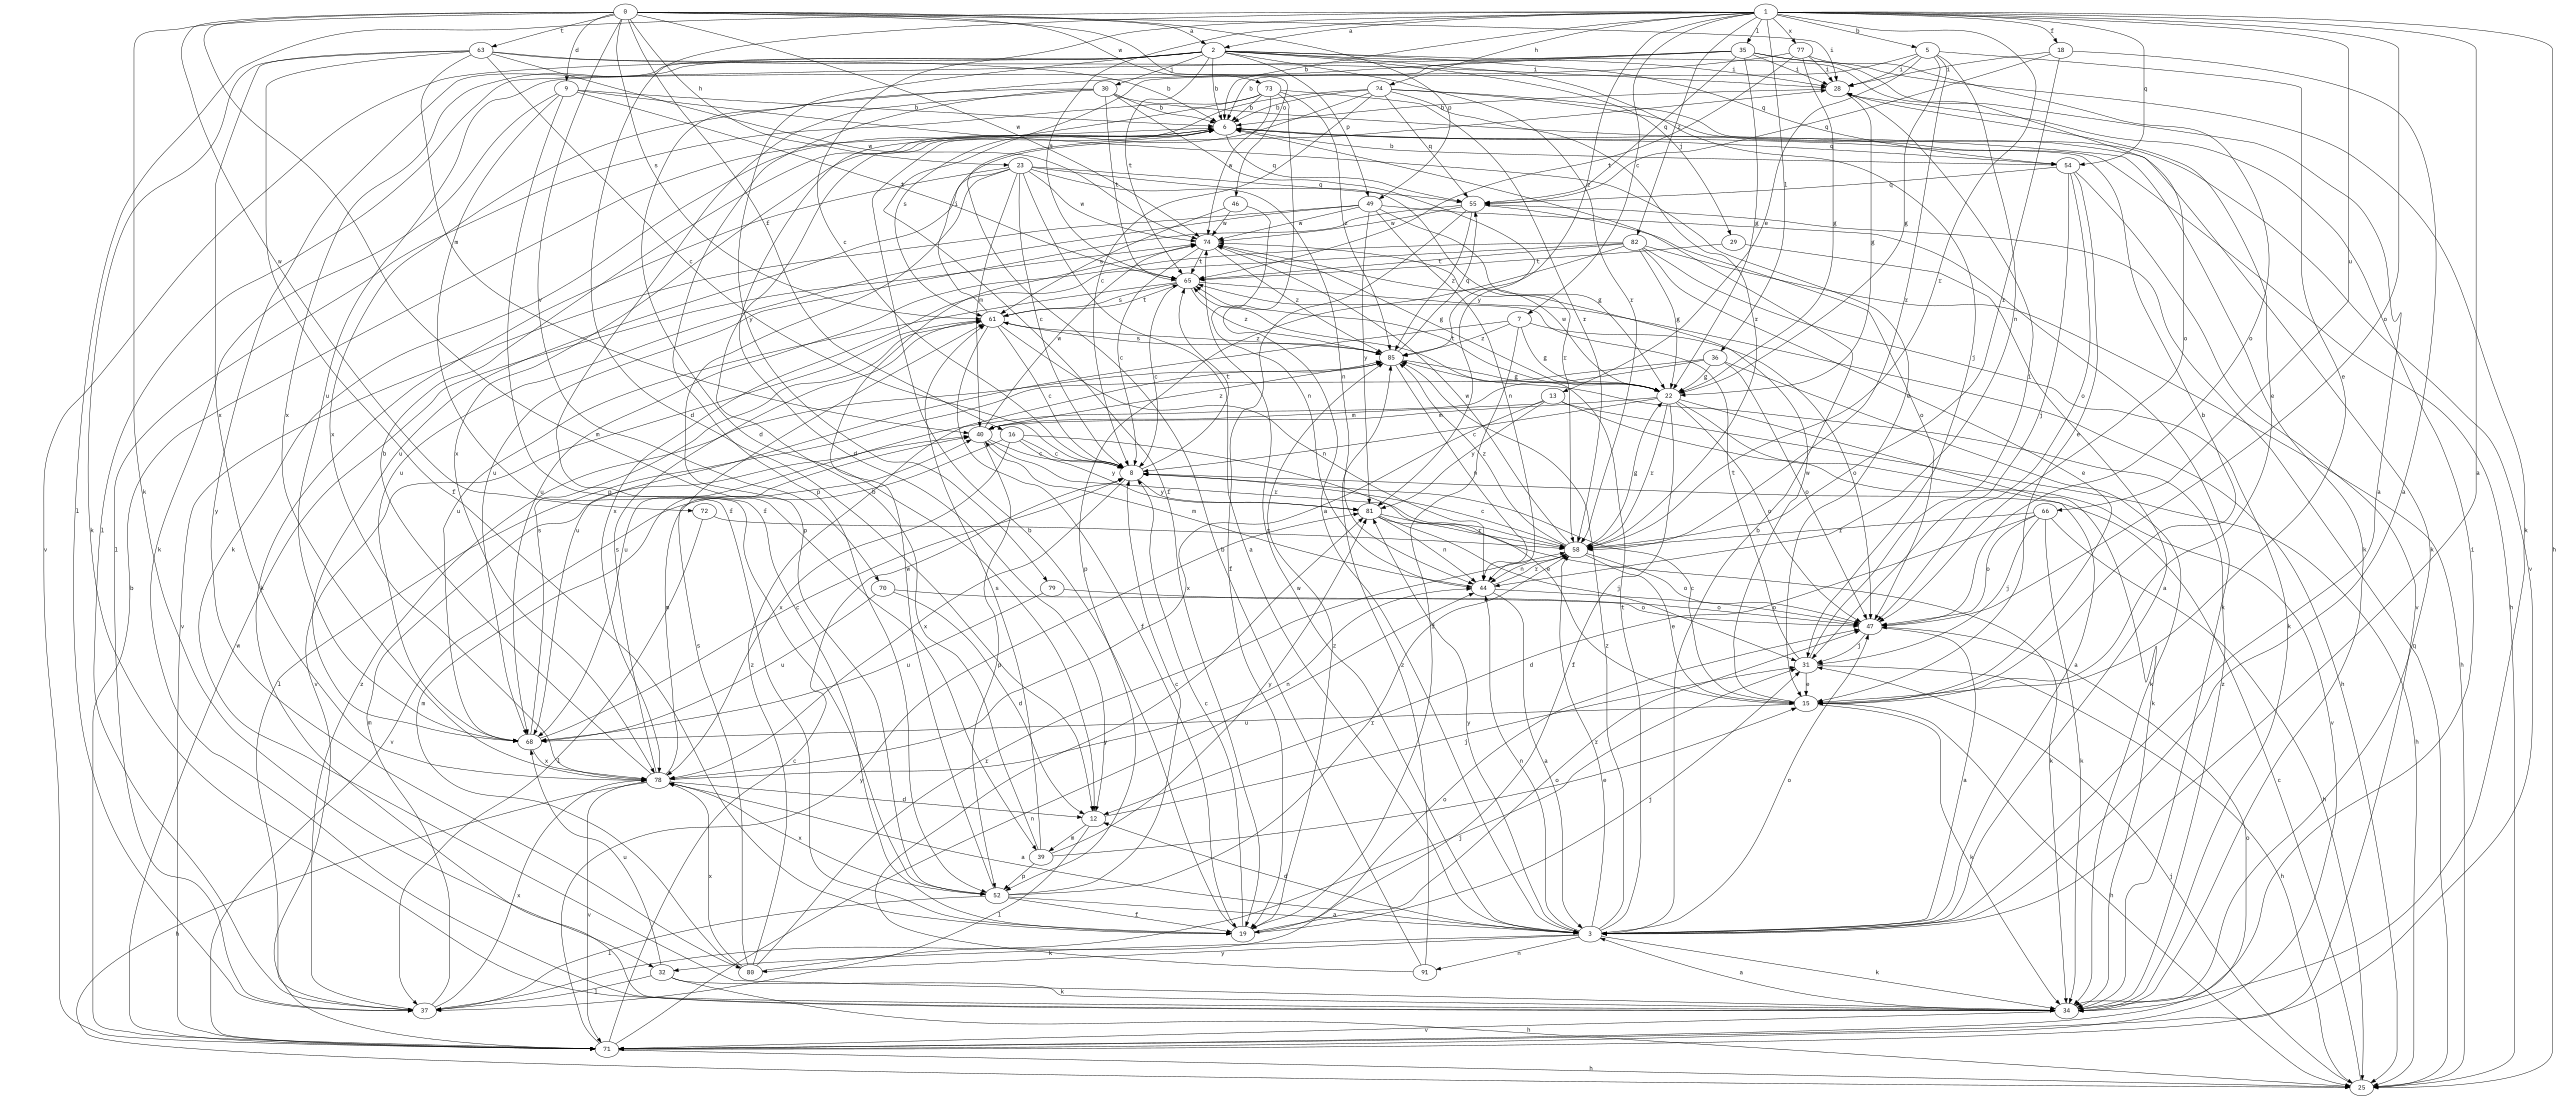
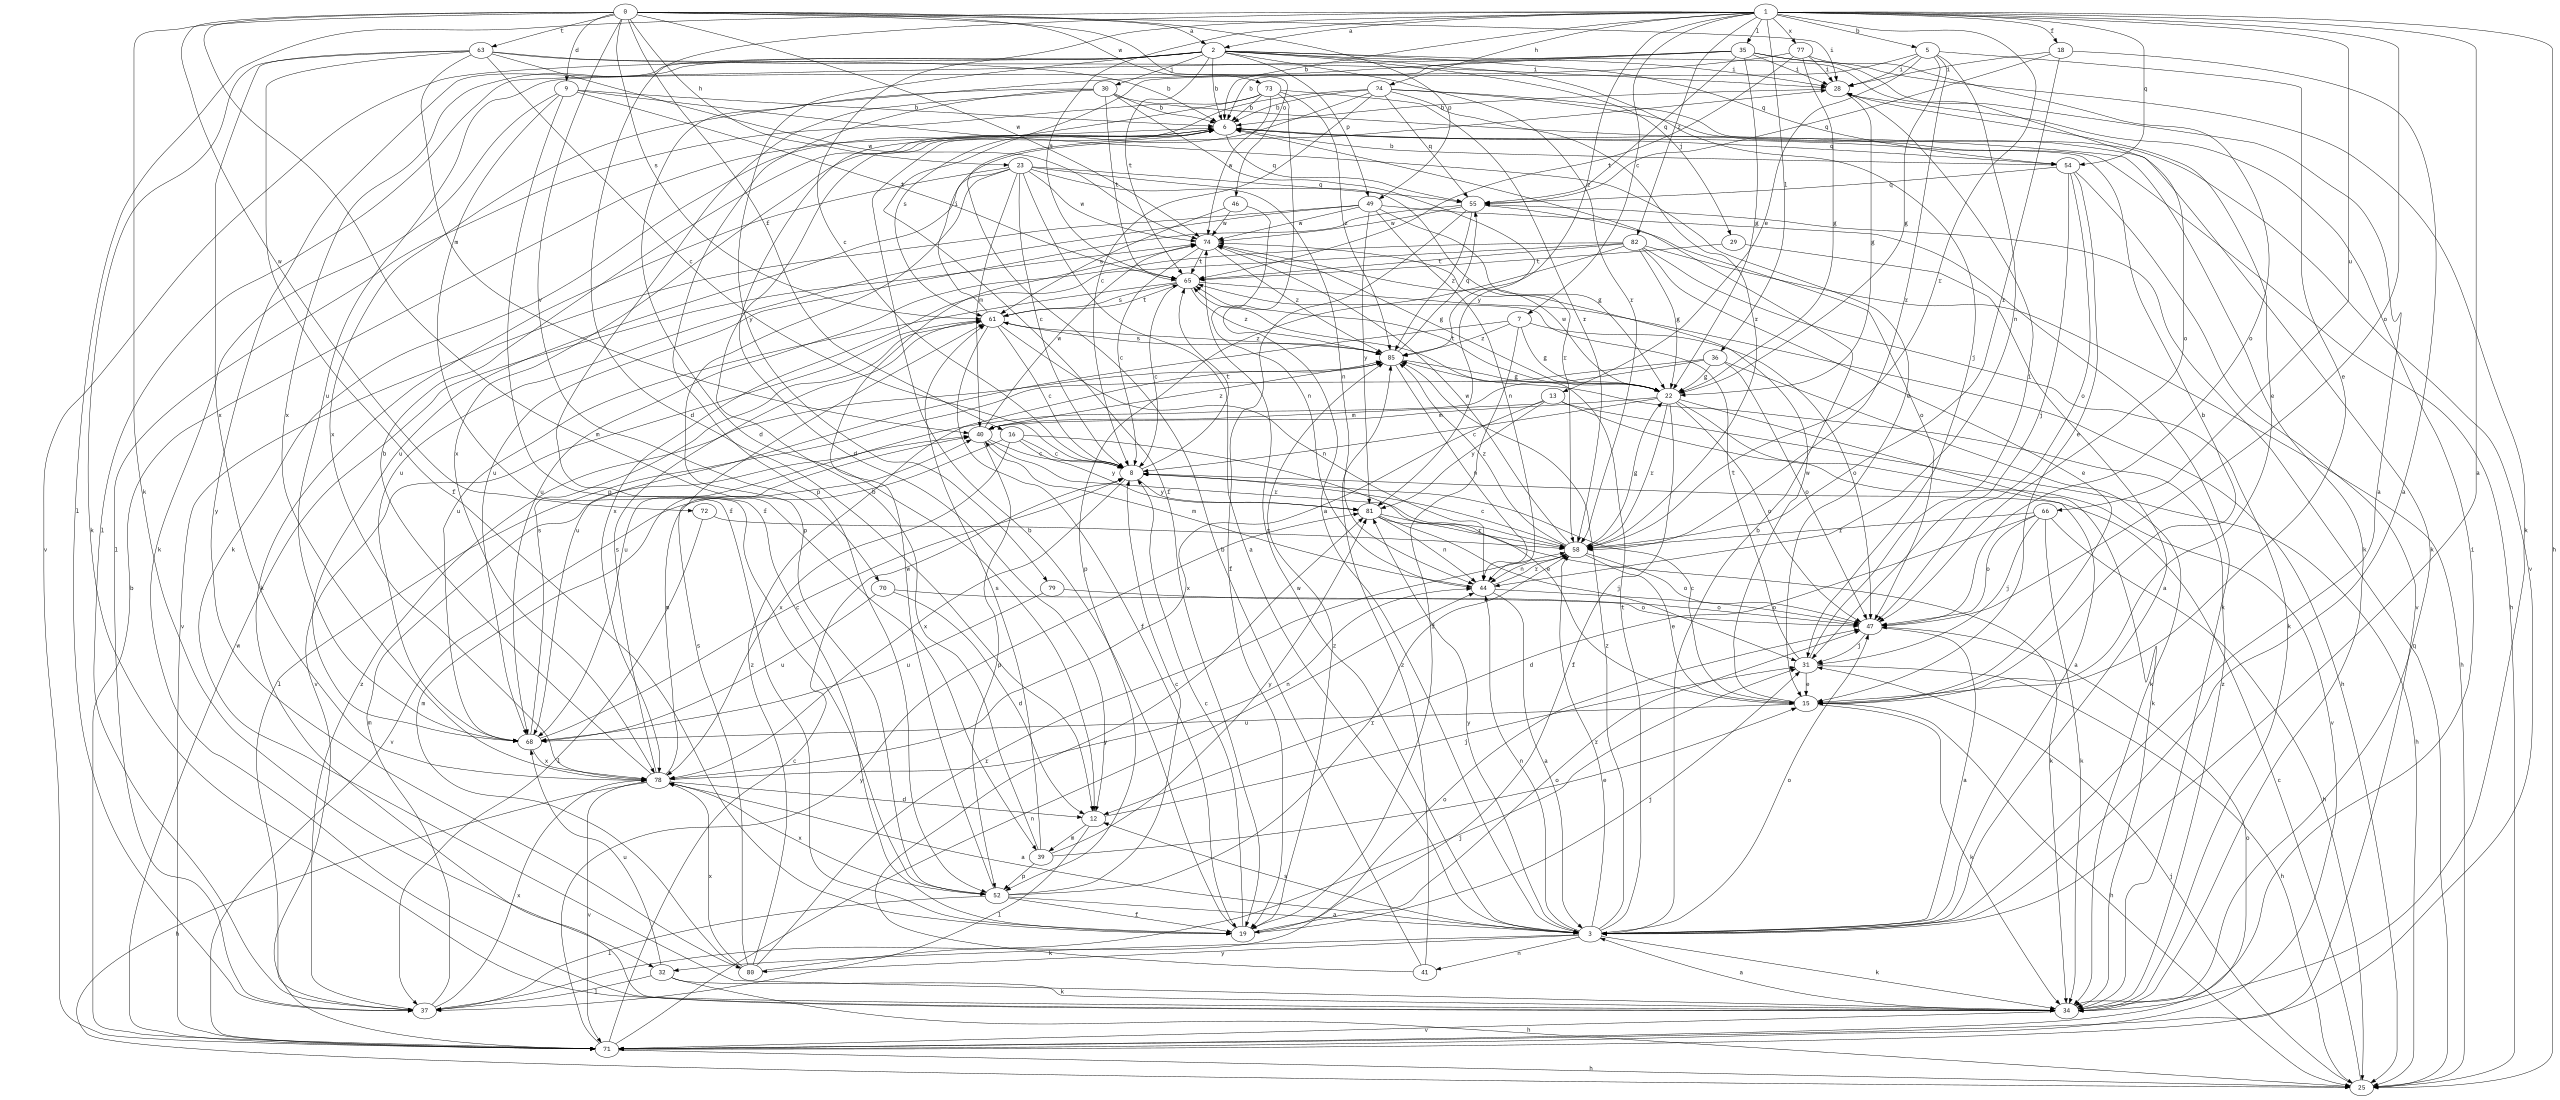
edge "3" -> "12": label "d" -> "s"
node "91": label "91" -> "41"
